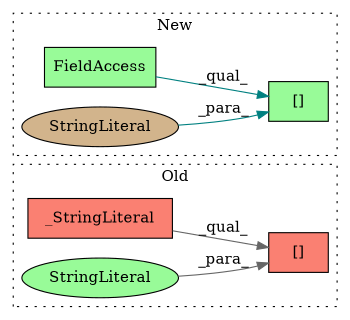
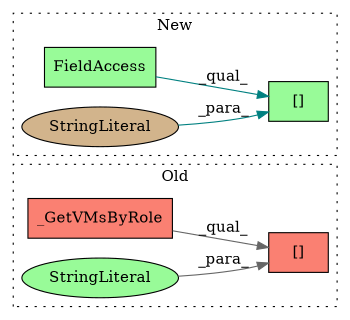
node "_StringLiteral": label "_StringLiteral" -> "_GetVMsByRole"
